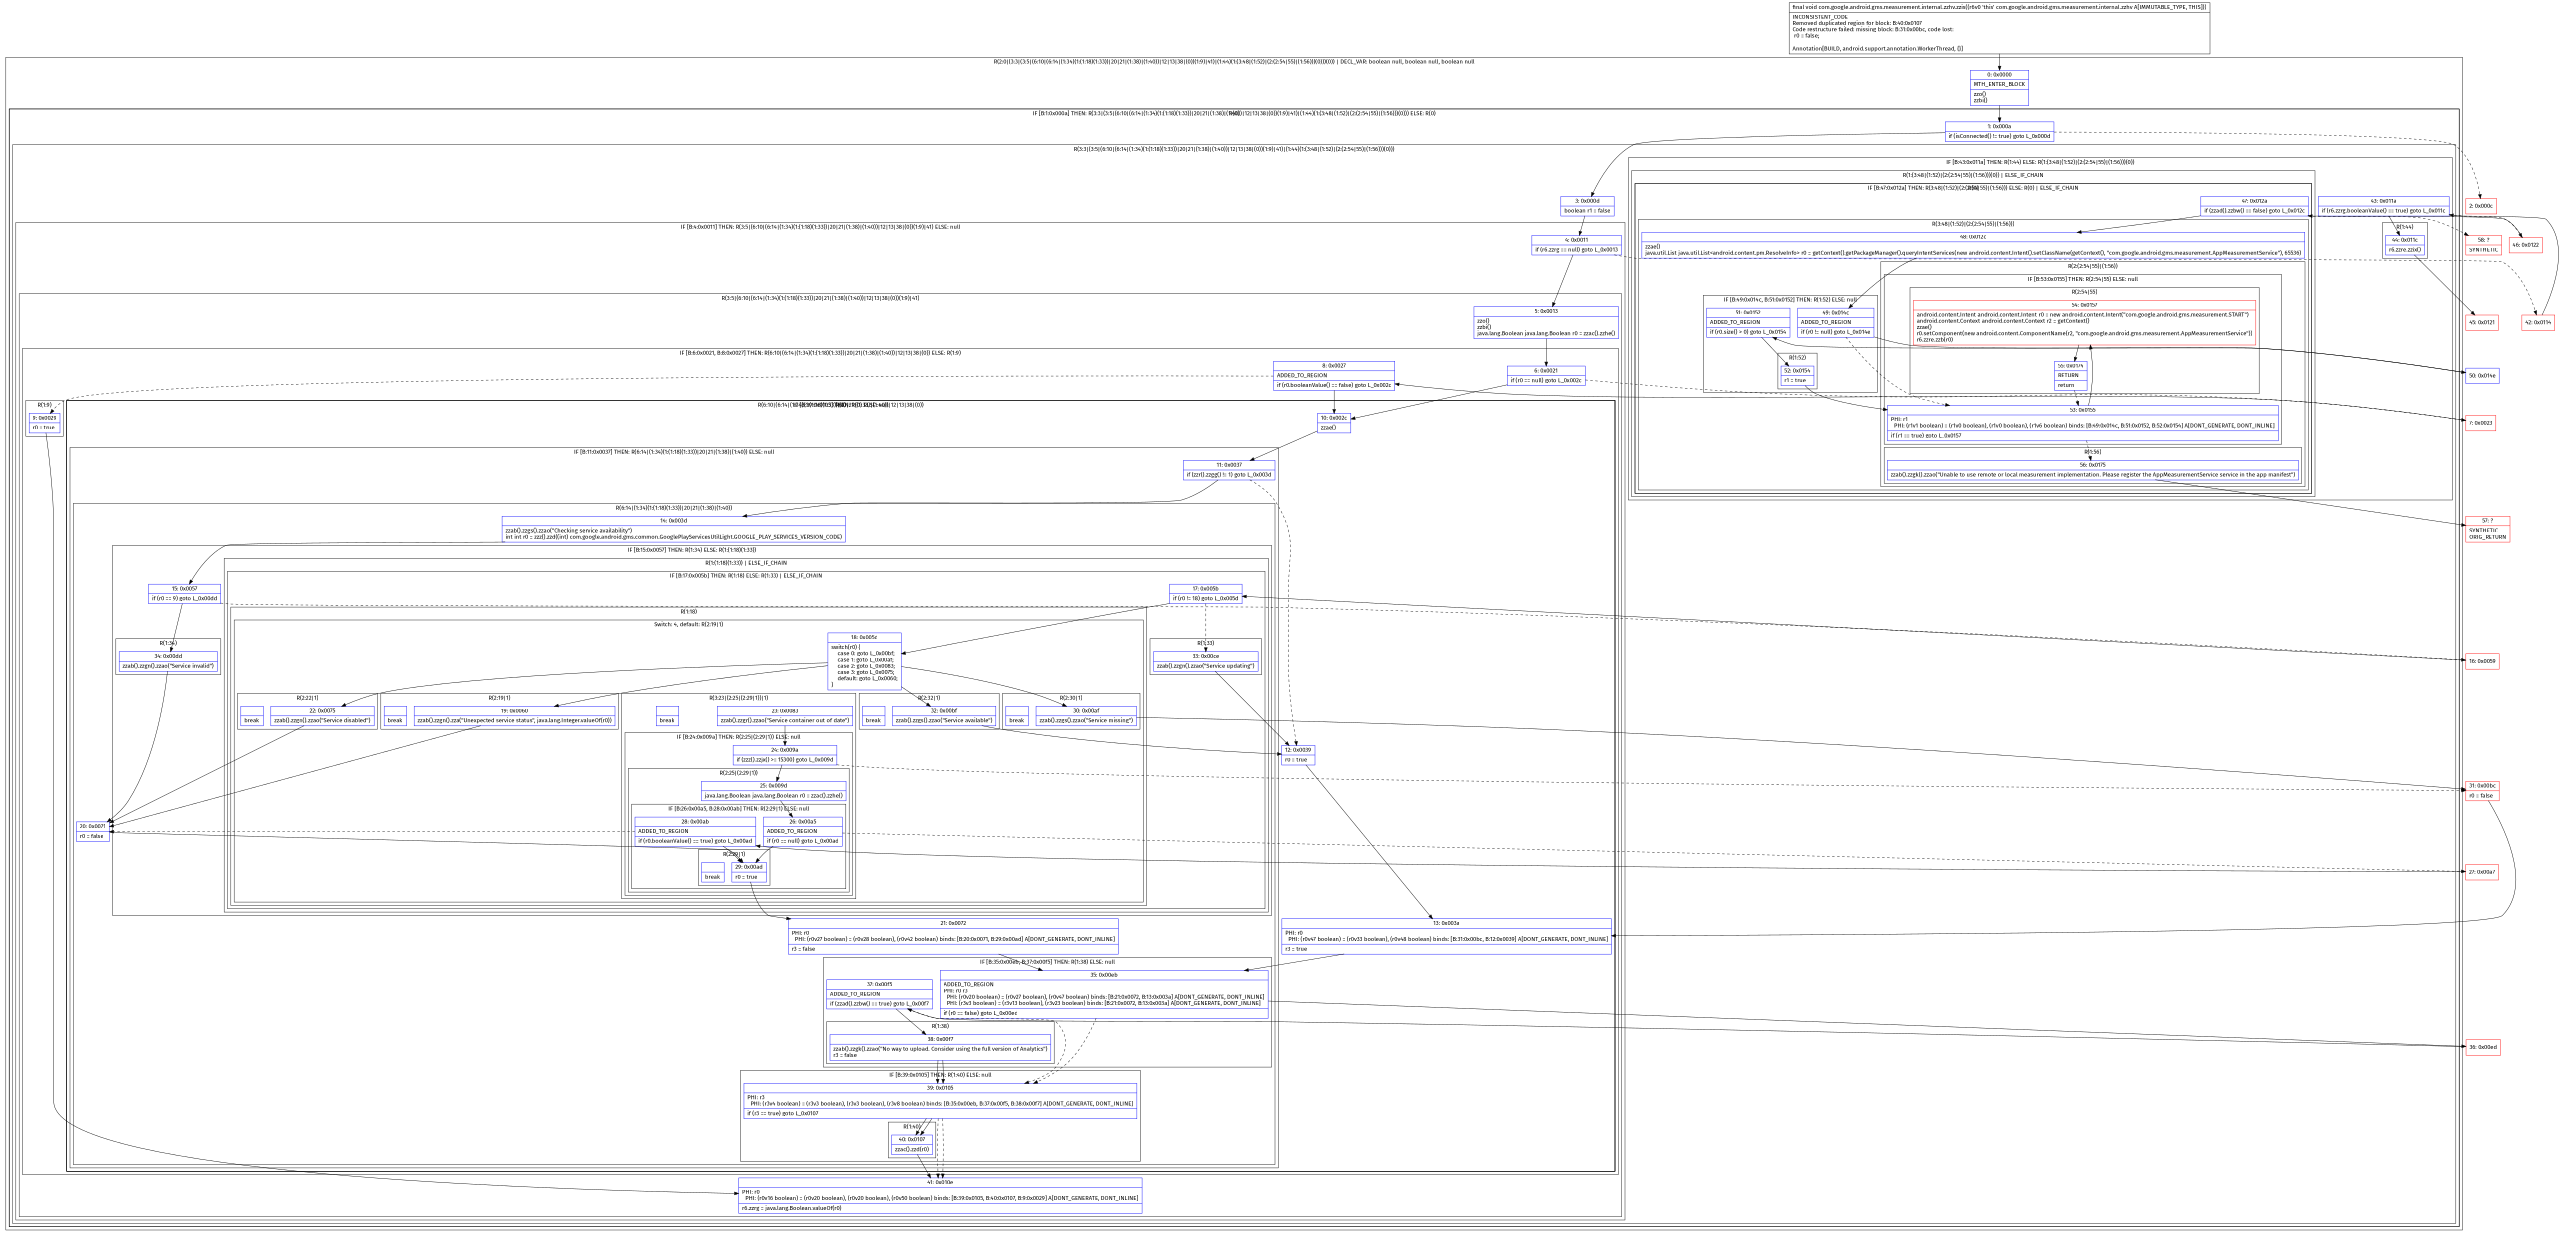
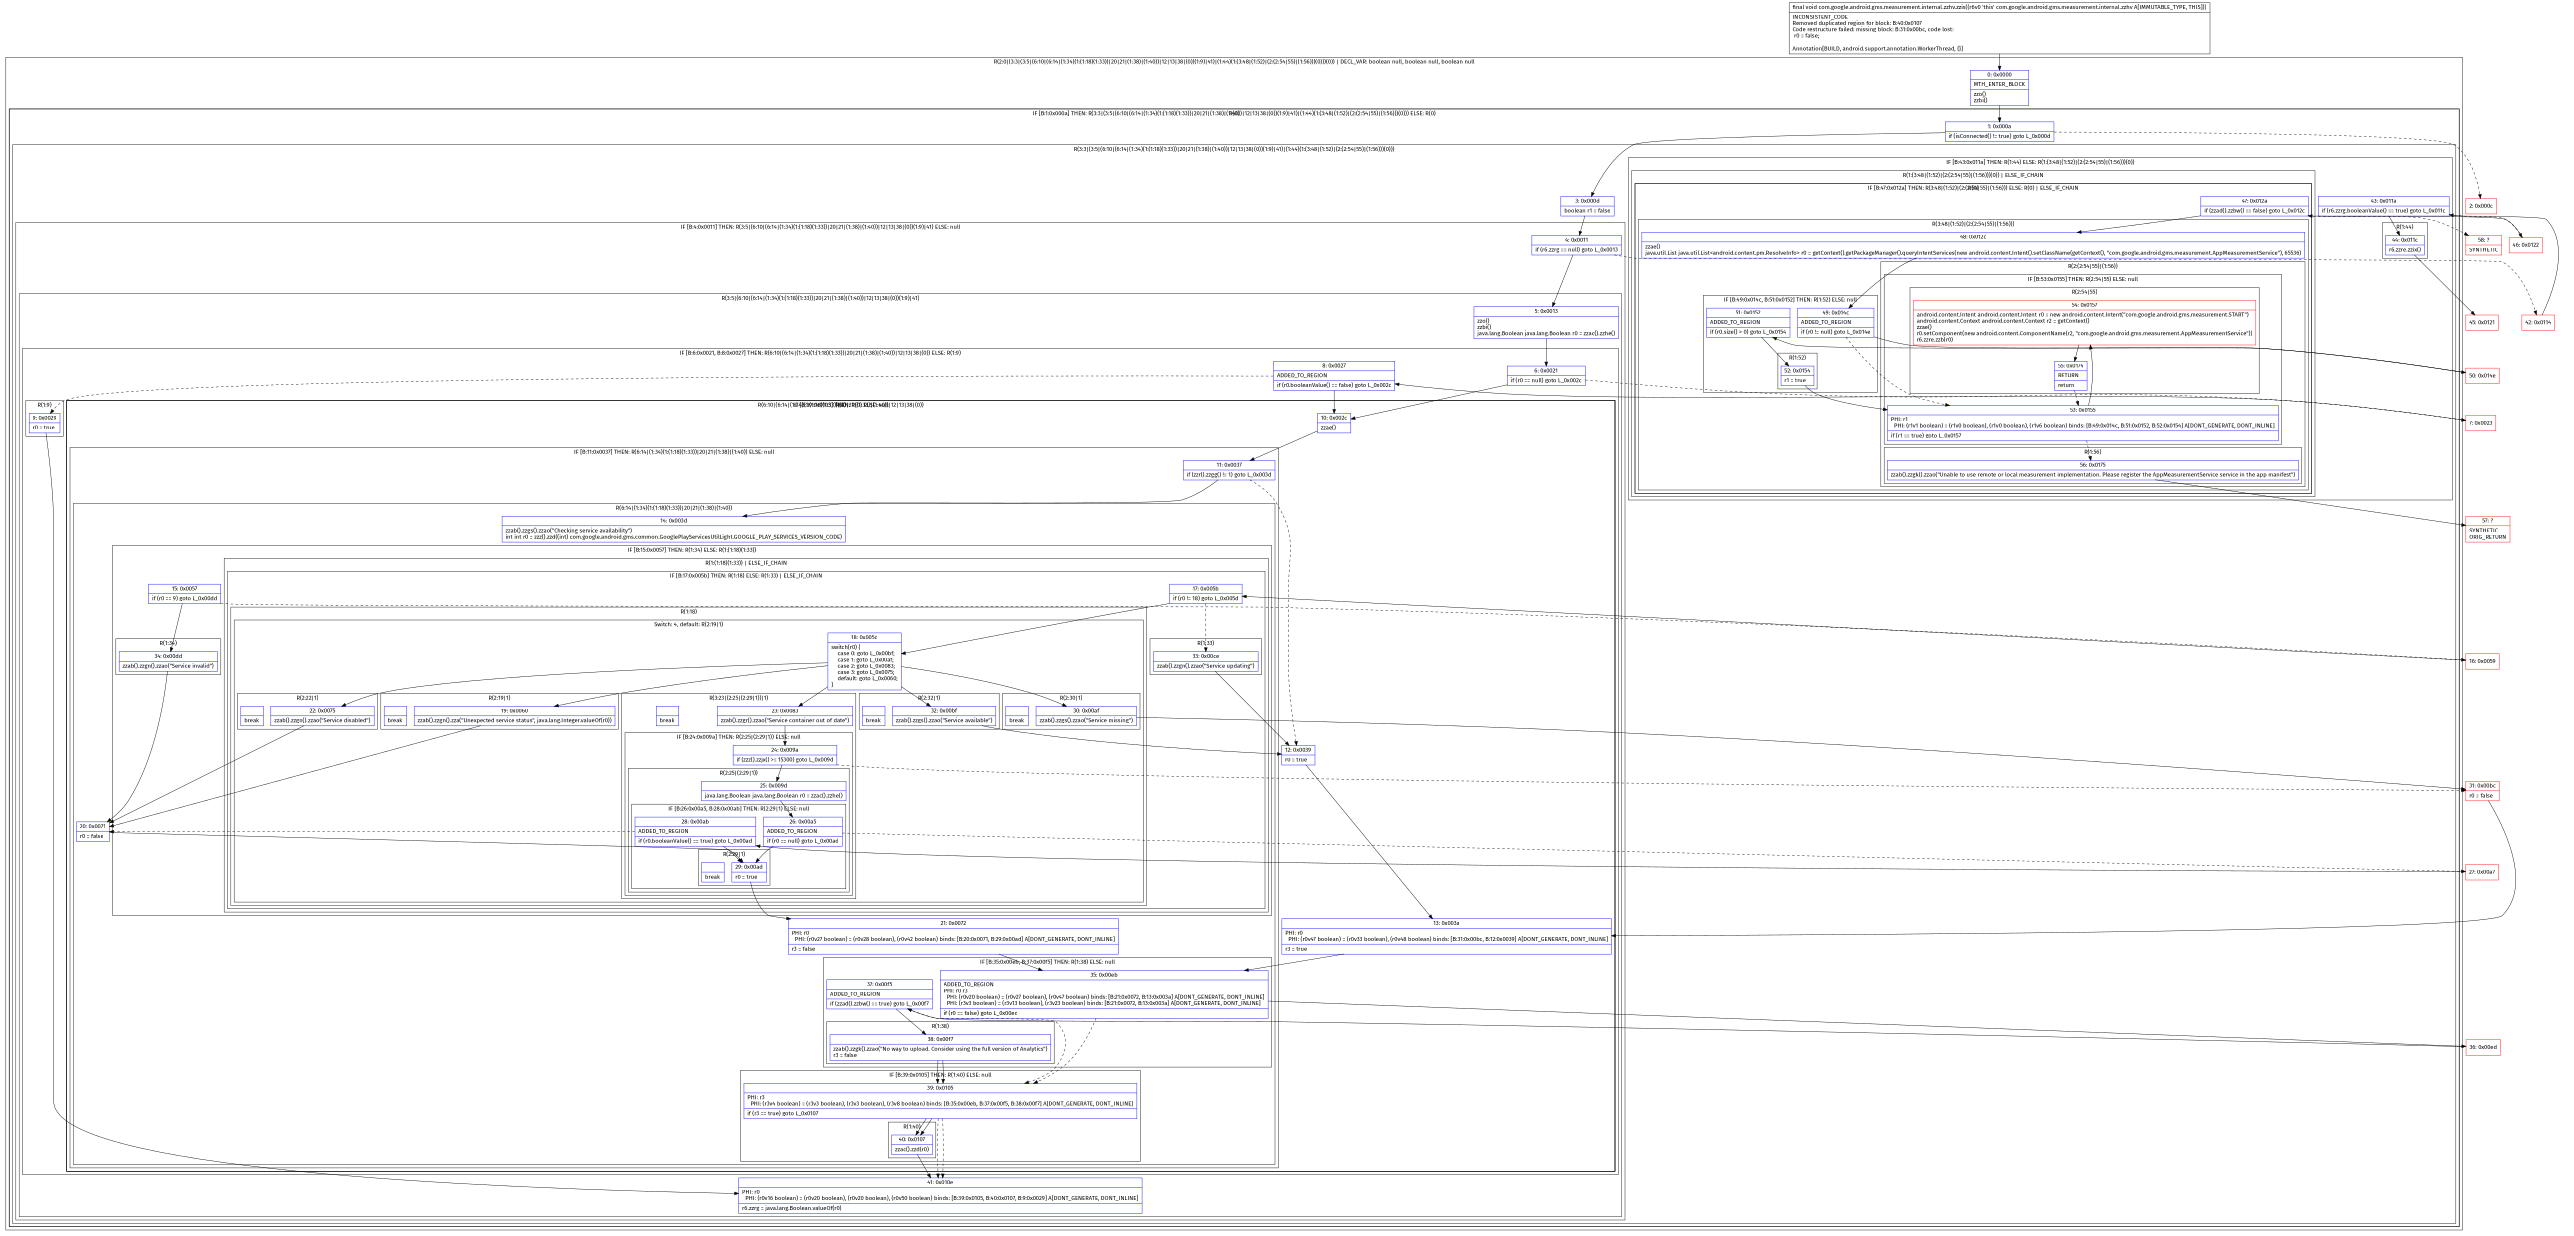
node "50: 0x014e": color blue -> red
edge "14: 0x003d" -> "15: 0x0057": removed
edge "18: 0x005d" -> "23: 0x0083": added
